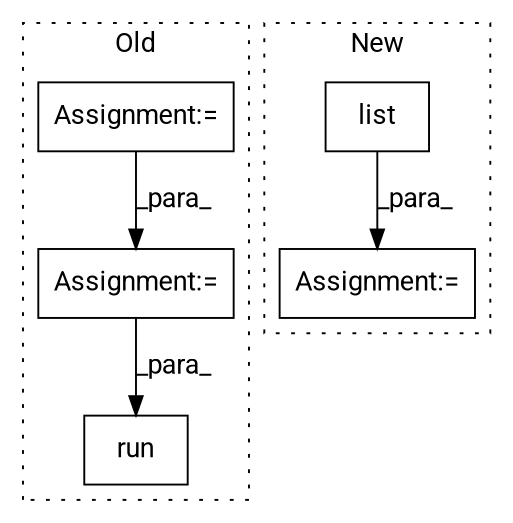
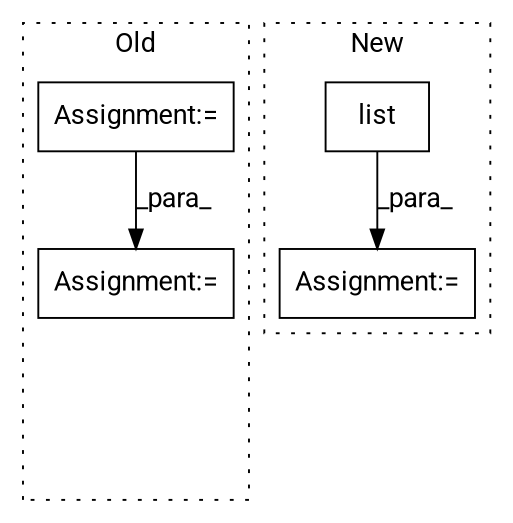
node "run": removed
